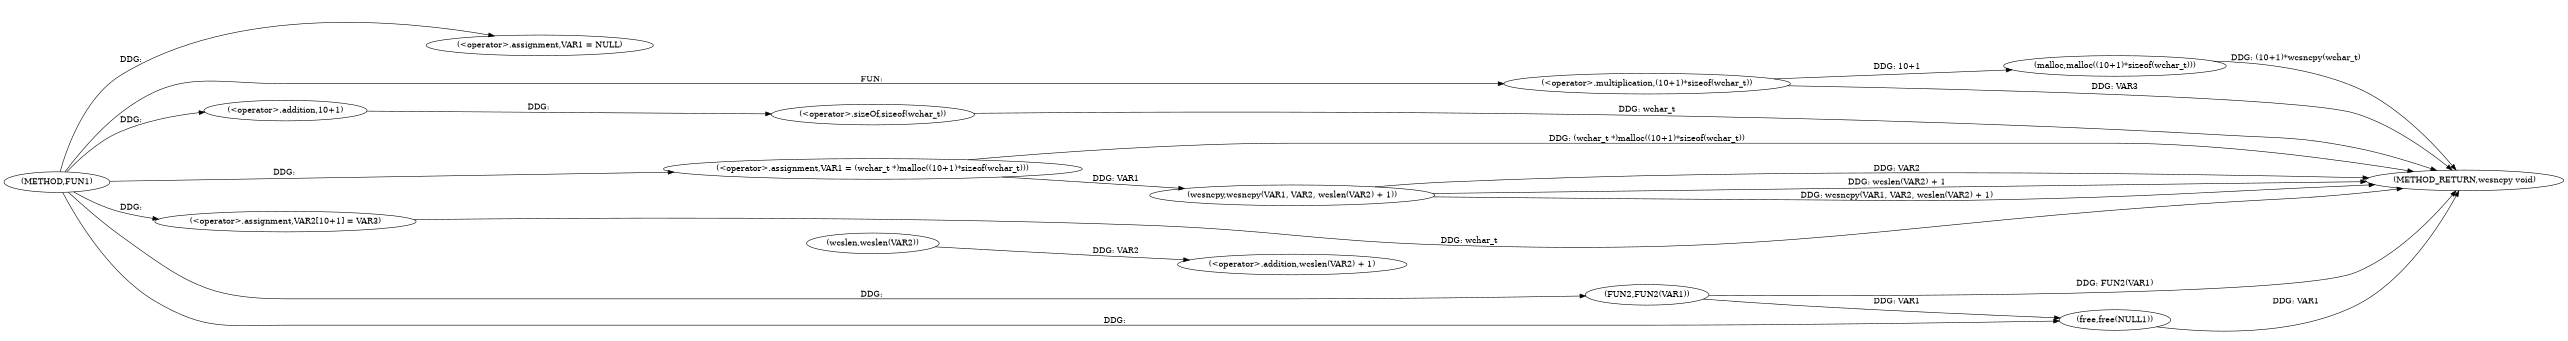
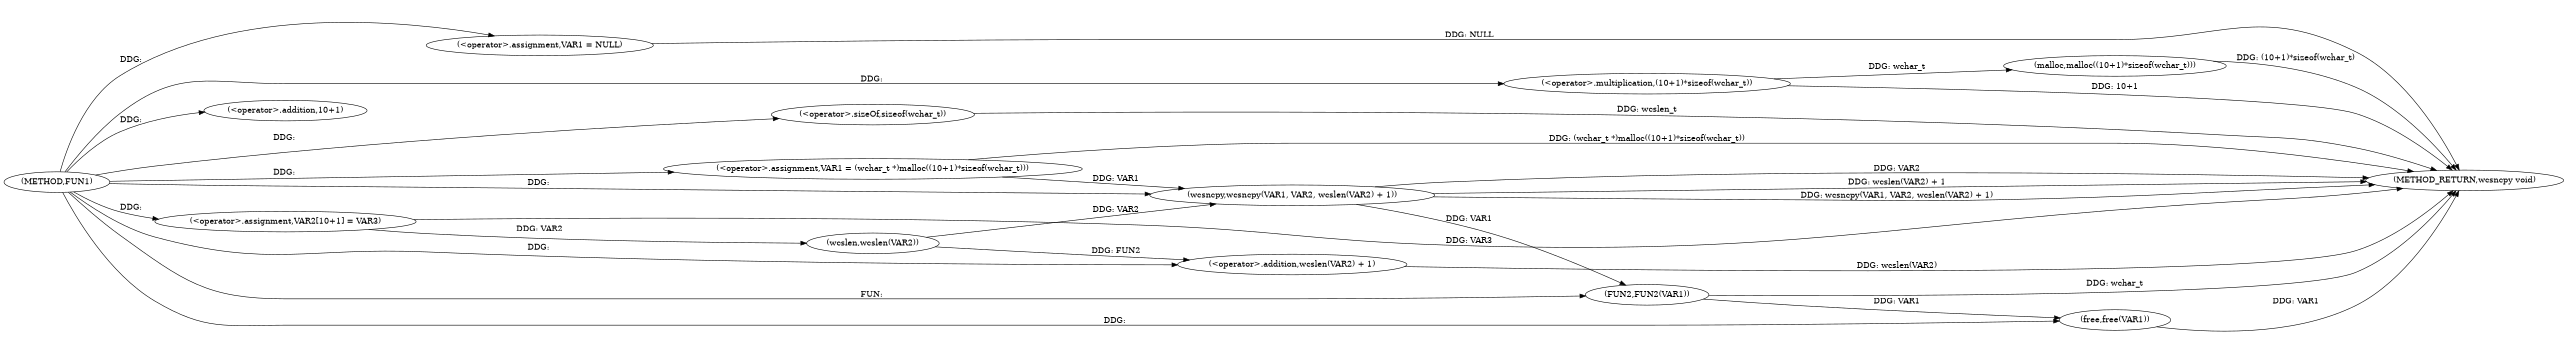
edge "(<operator>.assignment,VAR1 = NULL)" -> "(METHOD_RETURN,wcsncpy void)": added, label "DDG: NULL"
edge "(malloc,malloc((10+1)*sizeof(wchar_t)))" -> "(METHOD_RETURN,wcsncpy void)": label "DDG: (10+1)*wcsncpy(wchar_t)" -> "DDG: (10+1)*sizeof(wchar_t)"
edge "(<operator>.multiplication,(10+1)*sizeof(wchar_t))" -> "(malloc,malloc((10+1)*sizeof(wchar_t)))": label "DDG: 10+1" -> "DDG: wchar_t"
edge "(METHOD,FUN1)" -> "(<operator>.multiplication,(10+1)*sizeof(wchar_t))": label "FUN: " -> "DDG: "
edge "(<operator>.multiplication,(10+1)*sizeof(wchar_t))" -> "(METHOD_RETURN,wcsncpy void)": label "DDG: VAR3" -> "DDG: 10+1"
edge "(<operator>.sizeOf,sizeof(wchar_t))" -> "(METHOD_RETURN,wcsncpy void)": label "DDG: wchar_t" -> "DDG: wcslen_t"
edge "(<operator>.addition,10+1)" -> "(<operator>.sizeOf,sizeof(wchar_t))": now "(METHOD,FUN1)" -> "(<operator>.sizeOf,sizeof(wchar_t))"
edge "(METHOD,FUN1)" -> "(wcsncpy,wcsncpy(VAR1, VAR2, wcslen(VAR2) + 1))": added, label "DDG:"
edge "(wcslen,wcslen(VAR2))" -> "(wcsncpy,wcsncpy(VAR1, VAR2, wcslen(VAR2) + 1))": added, label "DDG: VAR2"
edge "(wcsncpy,wcsncpy(VAR1, VAR2, wcslen(VAR2) + 1))" -> "(FUN2,FUN2(VAR1))": added, label "DDG: VAR1"
edge "(<operator>.assignment,VAR2[10+1] = VAR3)" -> "(wcslen,wcslen(VAR2))": added, label "DDG: VAR2"
edge "(<operator>.assignment,VAR2[10+1] = VAR3)" -> "(METHOD_RETURN,wcsncpy void)": label "DDG: wchar_t" -> "DDG: VAR3"
edge "(wcslen,wcslen(VAR2))" -> "(<operator>.addition,wcslen(VAR2) + 1)": label "DDG: VAR2" -> "DDG: FUN2"
edge "(METHOD,FUN1)" -> "(<operator>.addition,wcslen(VAR2) + 1)": added, label "DDG:"
edge "(<operator>.addition,wcslen(VAR2) + 1)" -> "(METHOD_RETURN,wcsncpy void)": added, label "DDG: wcslen(VAR2)"
edge "(FUN2,FUN2(VAR1))" -> "(METHOD_RETURN,wcsncpy void)": label "DDG: FUN2(VAR1)" -> "DDG: wchar_t"
edge "(METHOD,FUN1)" -> "(FUN2,FUN2(VAR1))": label "DDG: " -> "FUN: "
node "(free,free(NULL1))": label "(free,free(NULL1))" -> "(free,free(VAR1))"
